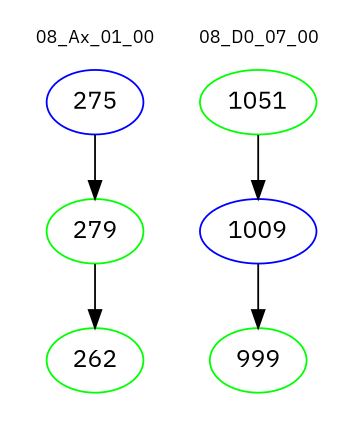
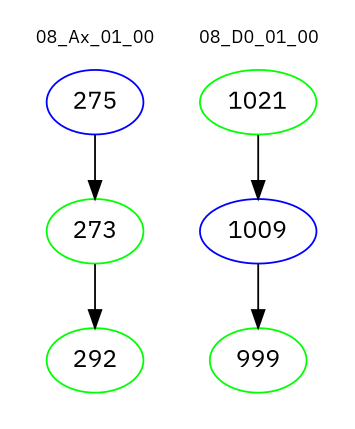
cluster "08_D0_07_00": label "08_D0_07_00" -> "08_D0_01_00"
node "1051": label "1051" -> "1021"
node "279": label "279" -> "273"
node "262": label "262" -> "292"
